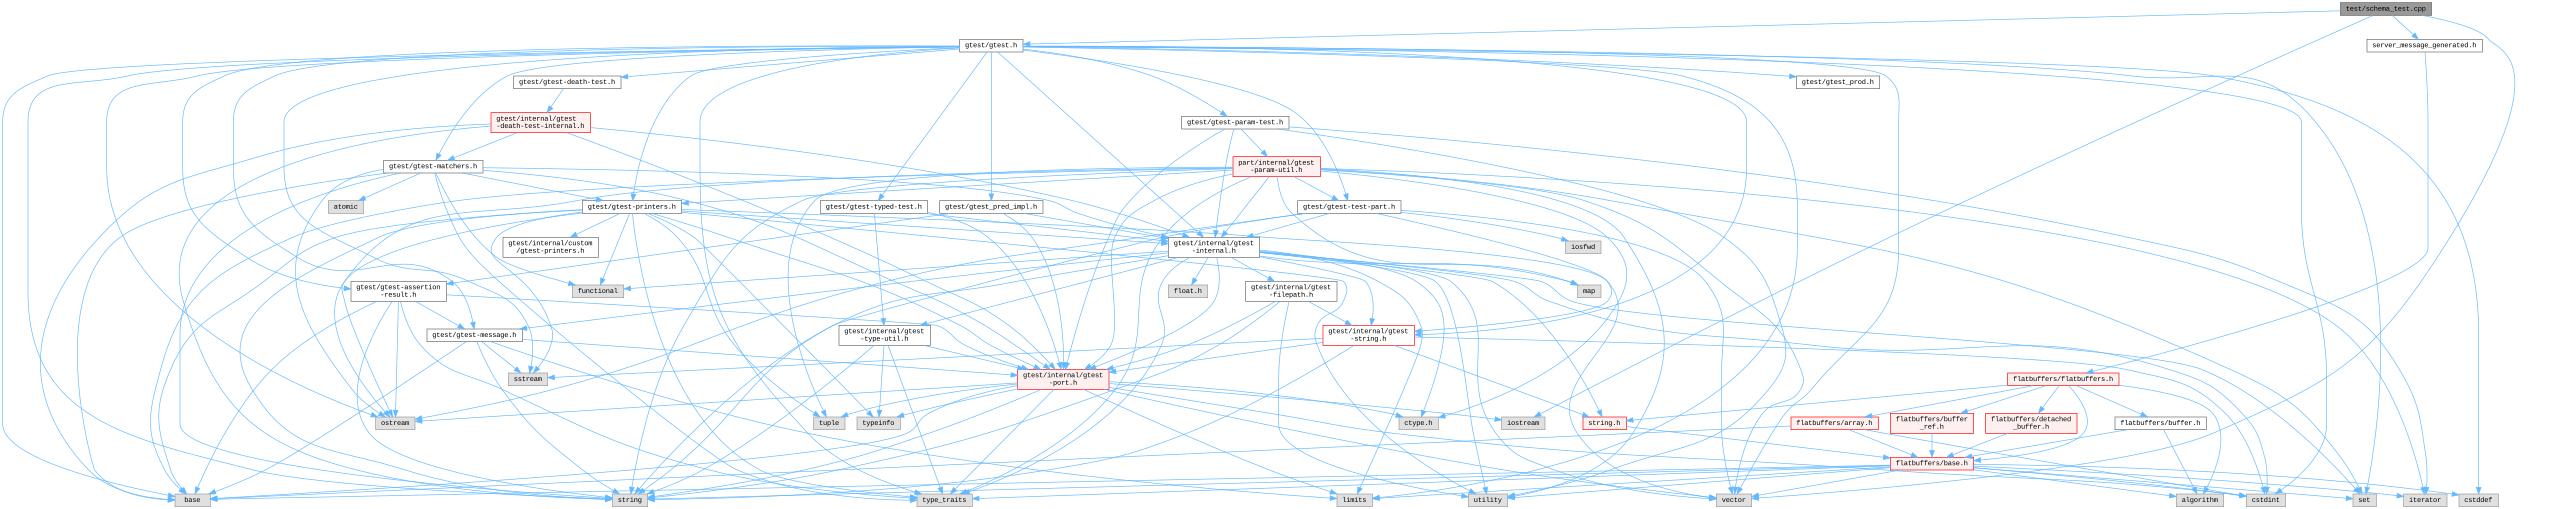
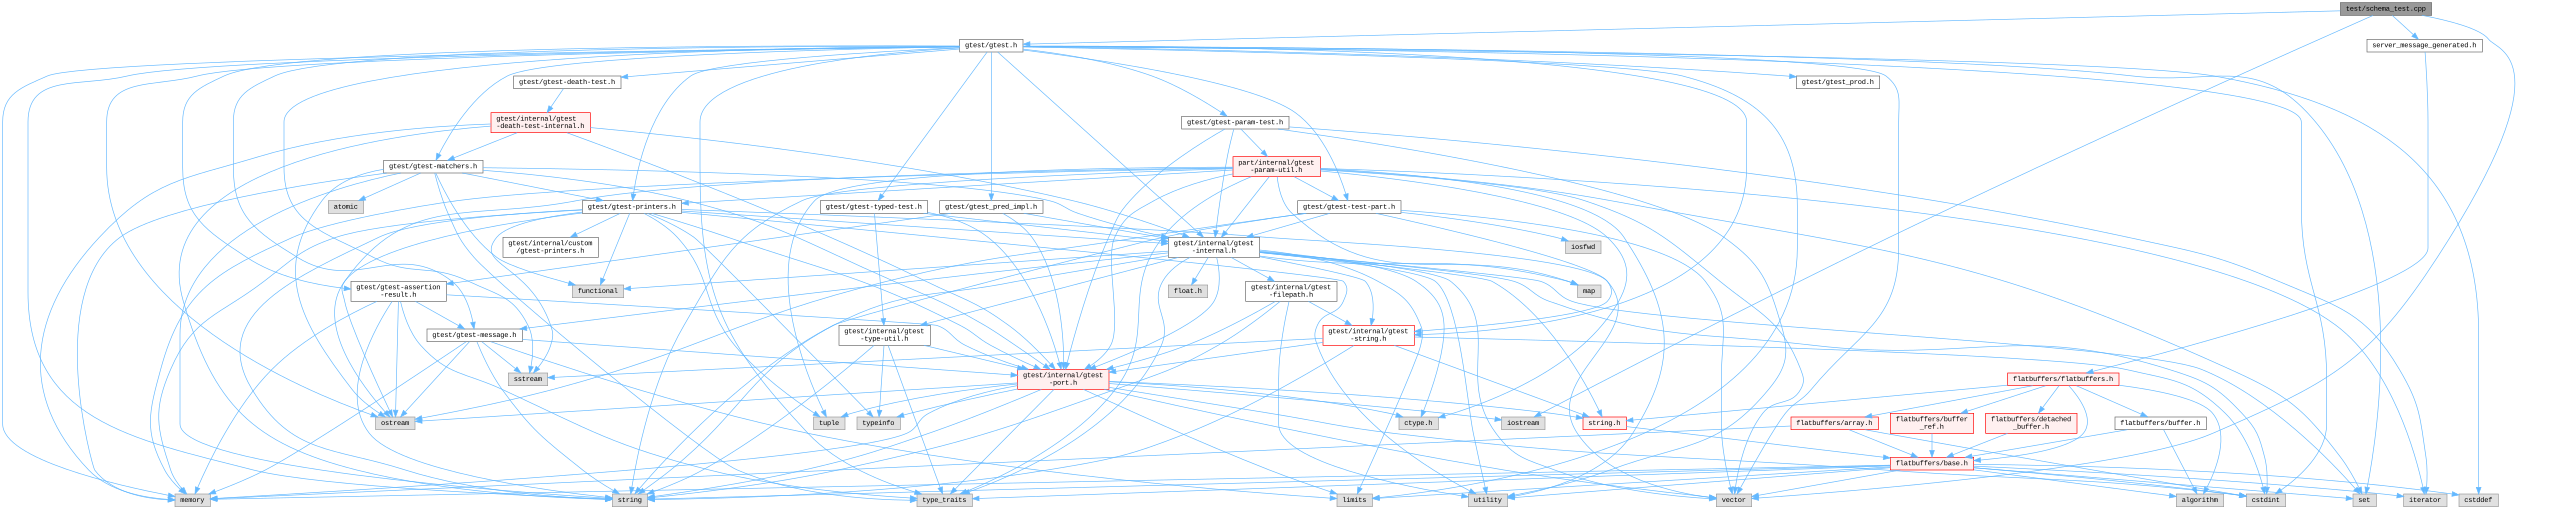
edge "gtest/gtest-message.h" -> "ostream": added
edge "gtest/internal/gtest -port.h" -> "string.h": added
edge "gtest/gtest-printers.h" -> "type_traits": removed
node "base": label "base" -> "memory"
